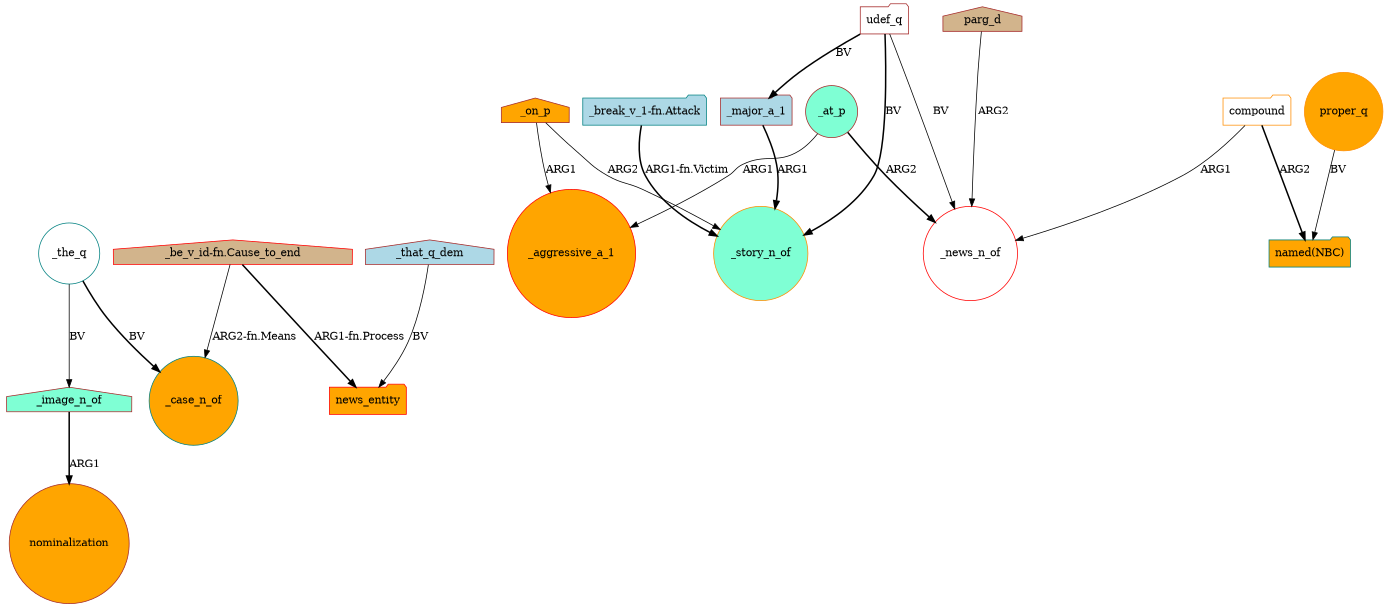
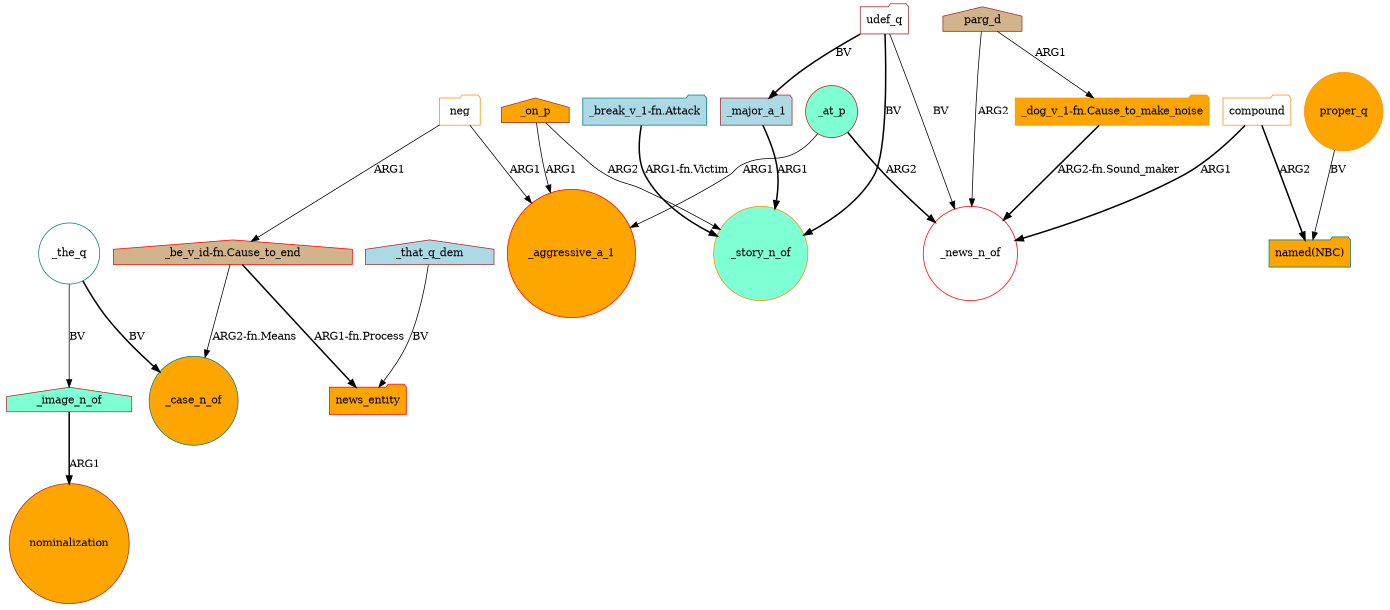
node "neg": added
node "_dog_v_1-fn.Cause_to_make_noise": added
edge "compound" -> "_news_n_of": style solid -> bold
